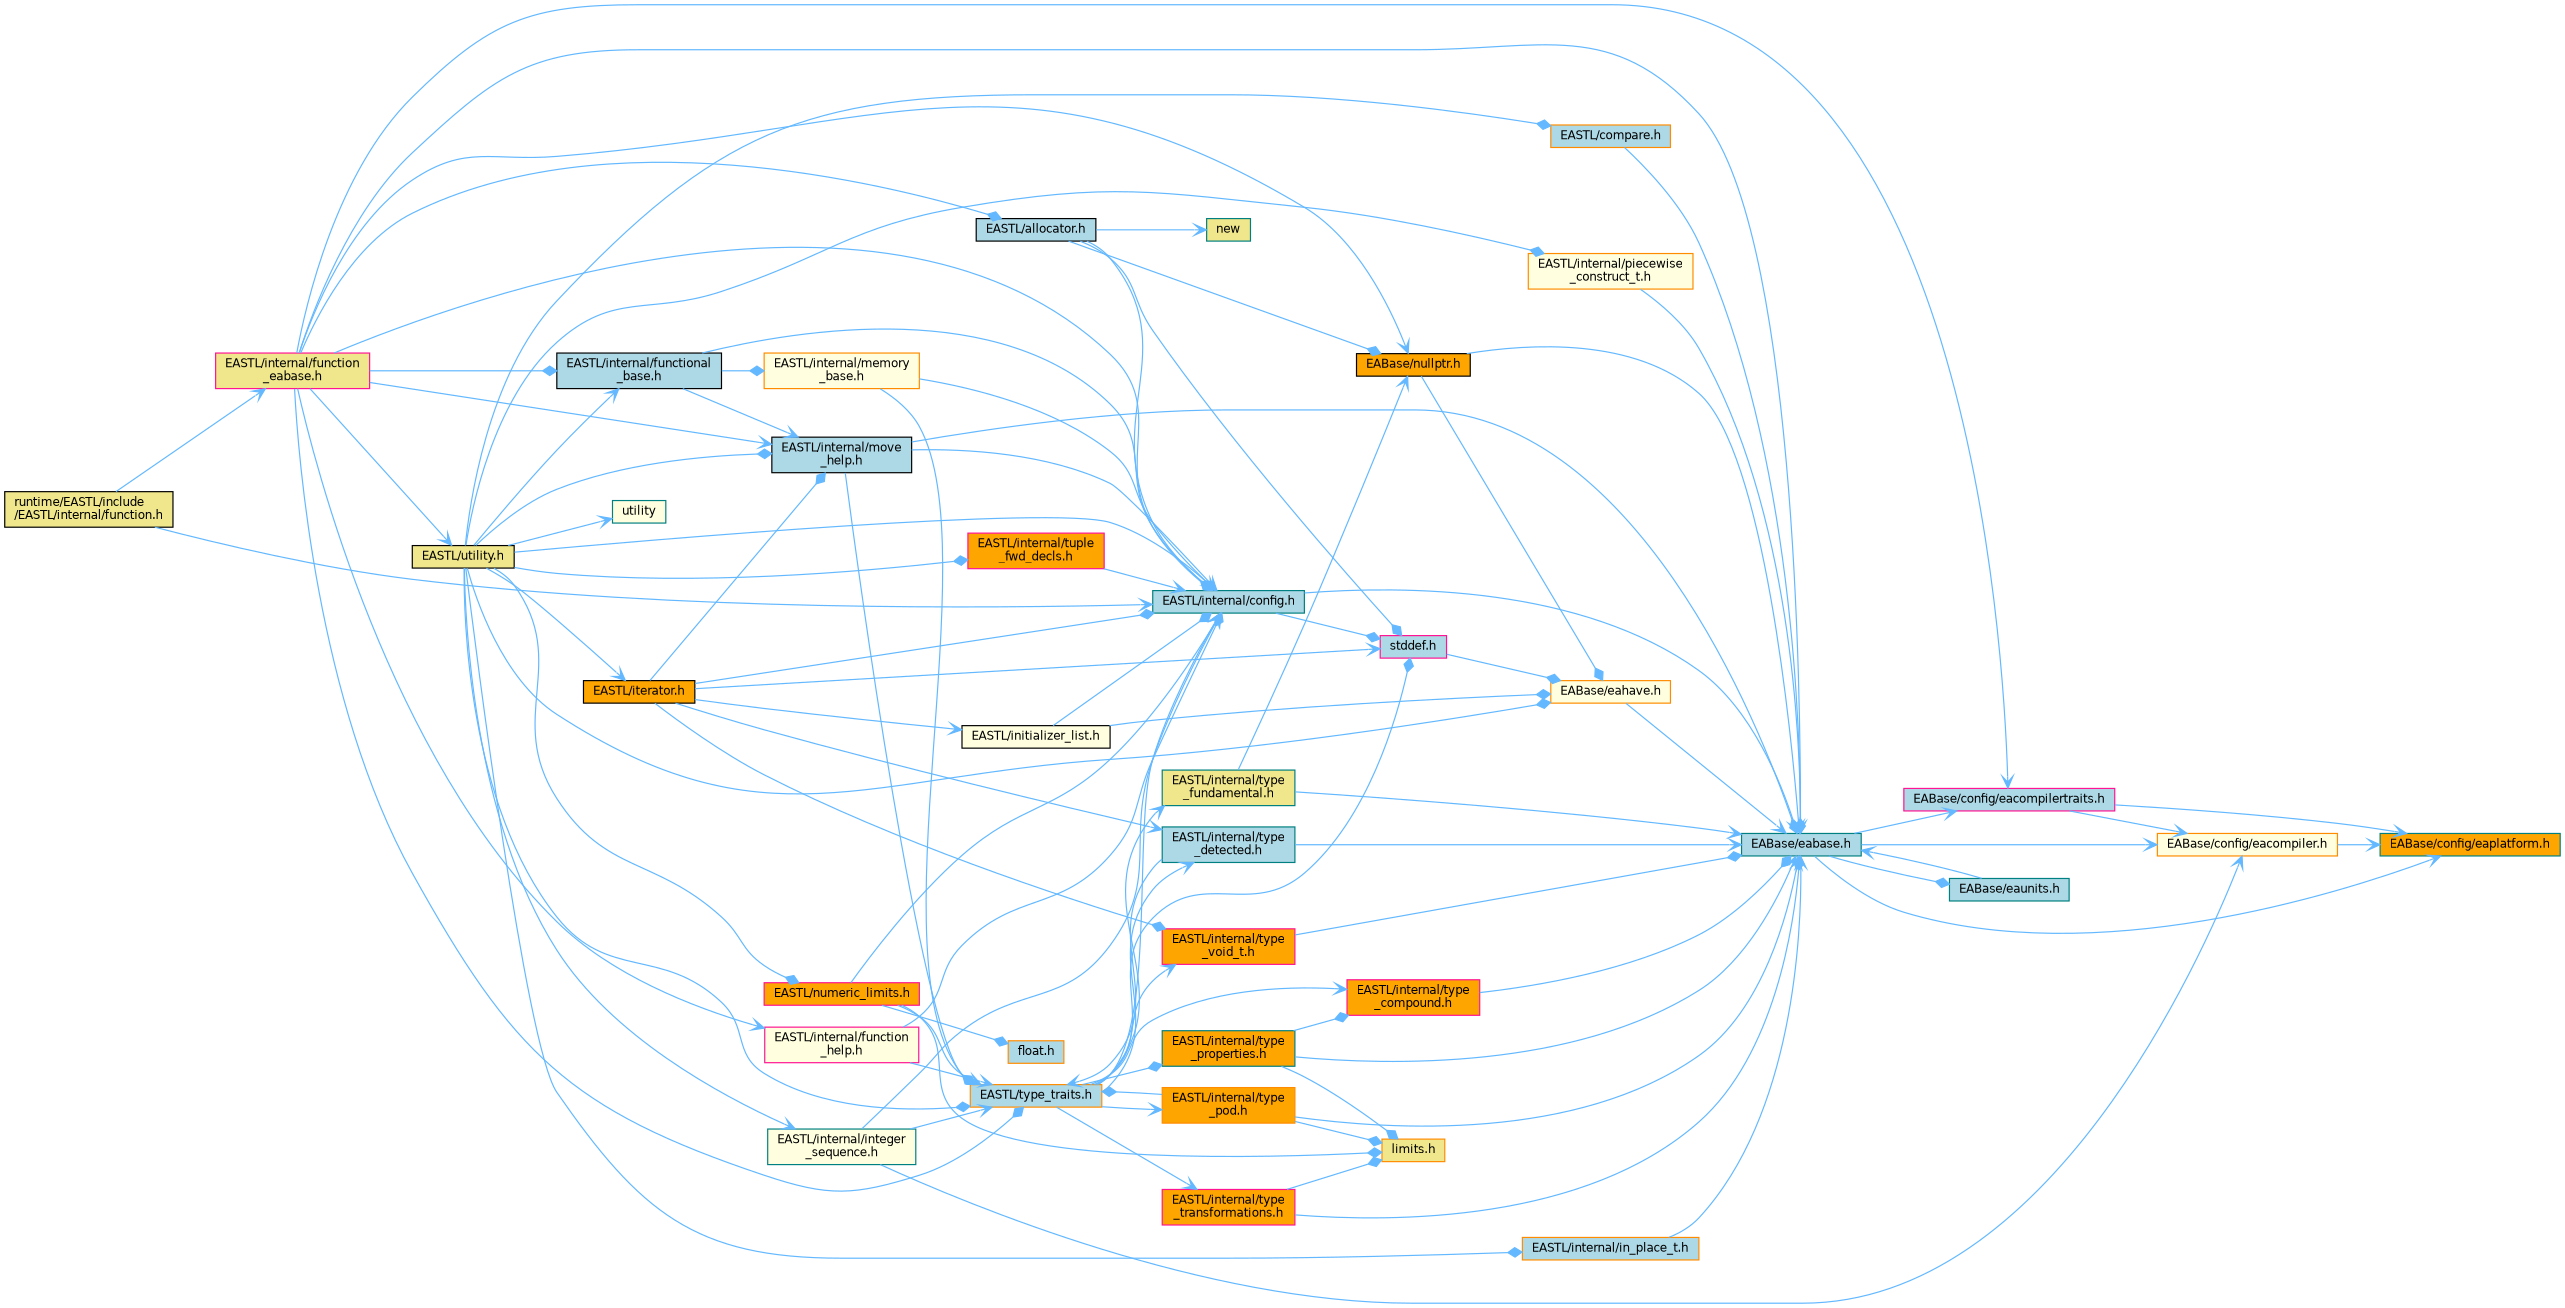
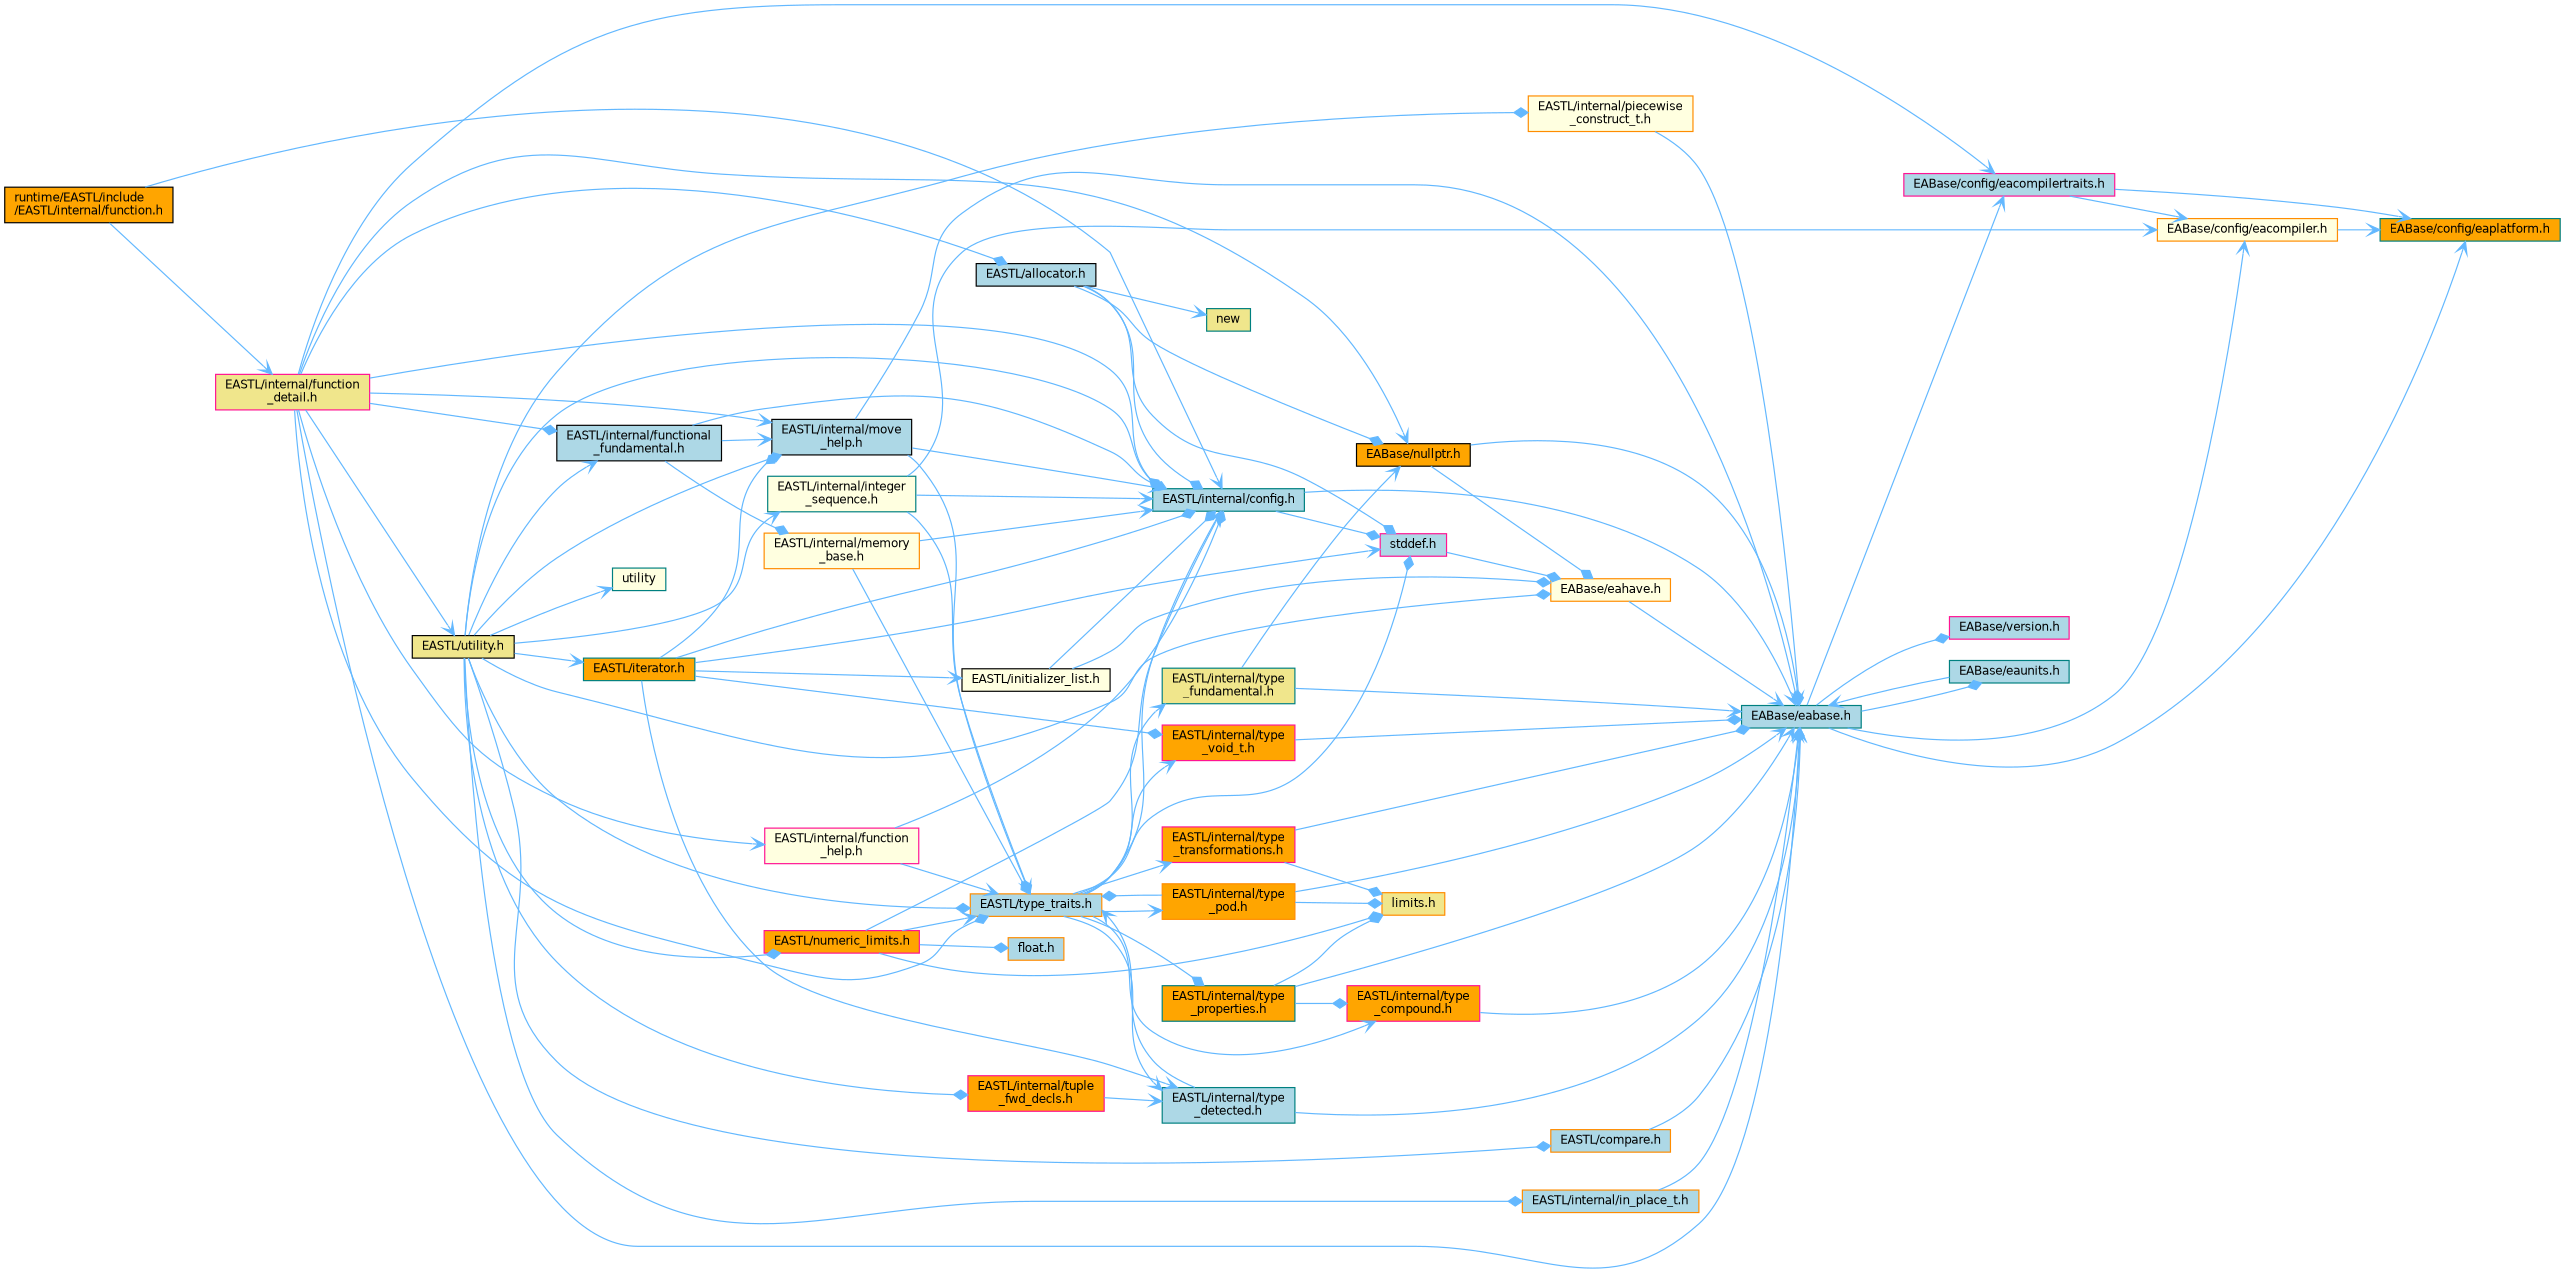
node "EASTL/internal/function _eabase.h": label "EASTL/internal/function _eabase.h" -> "EASTL/internal/function _detail.h"
node "EASTL/internal/functional _base.h": label "EASTL/internal/functional _base.h" -> "EASTL/internal/functional _fundamental.h"
node "runtime/EASTL/include /EASTL/internal/function.h": fillcolor khaki -> orange
edge "EASTL/internal/tuple _fwd_decls.h" -> "EASTL/internal/config.h": now "EASTL/internal/tuple _fwd_decls.h" -> "EASTL/internal/type _detected.h"
node "EABase/version.h": added
node "EASTL/iterator.h": color black -> teal
